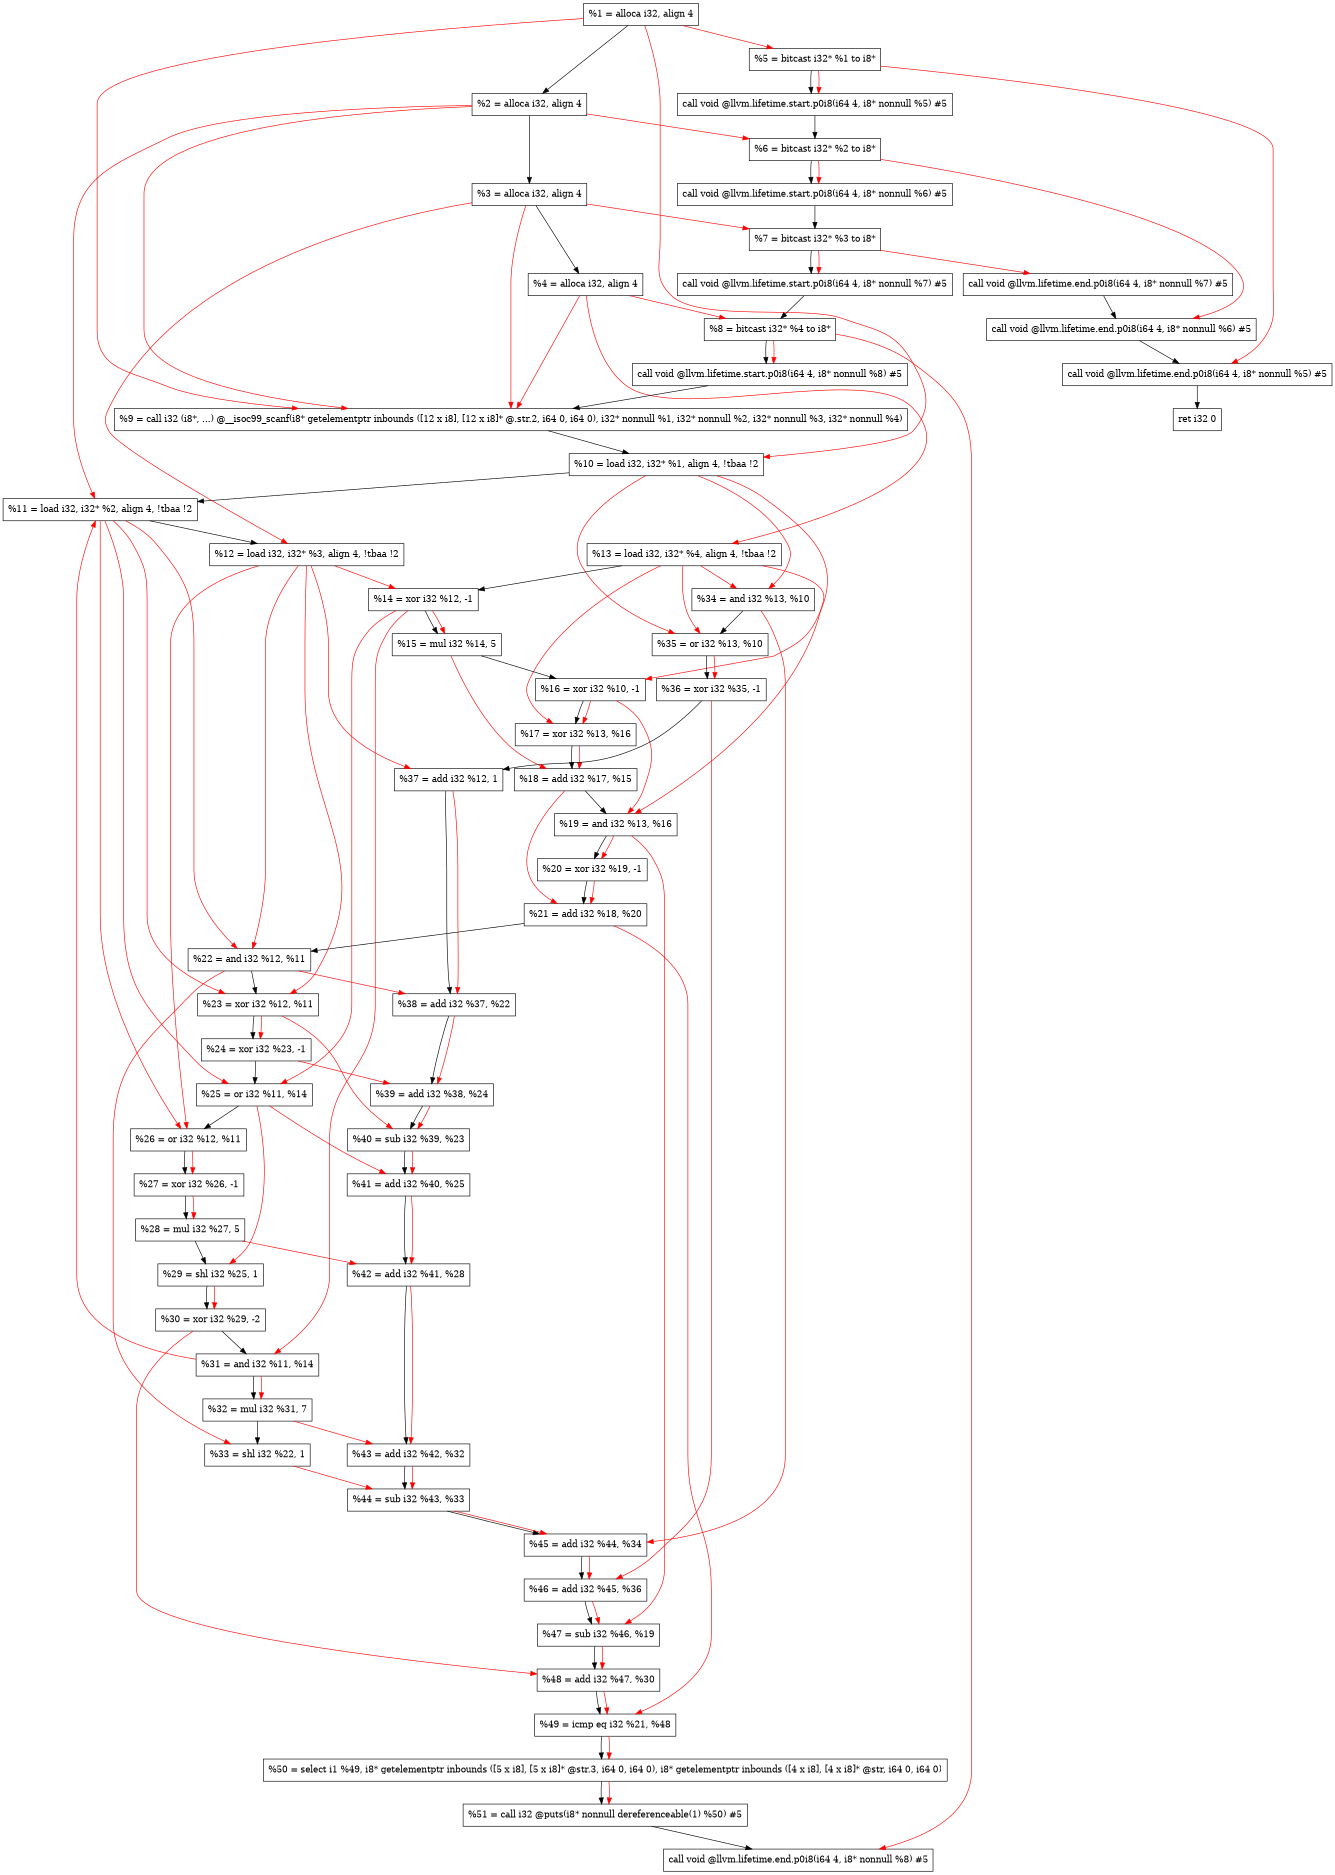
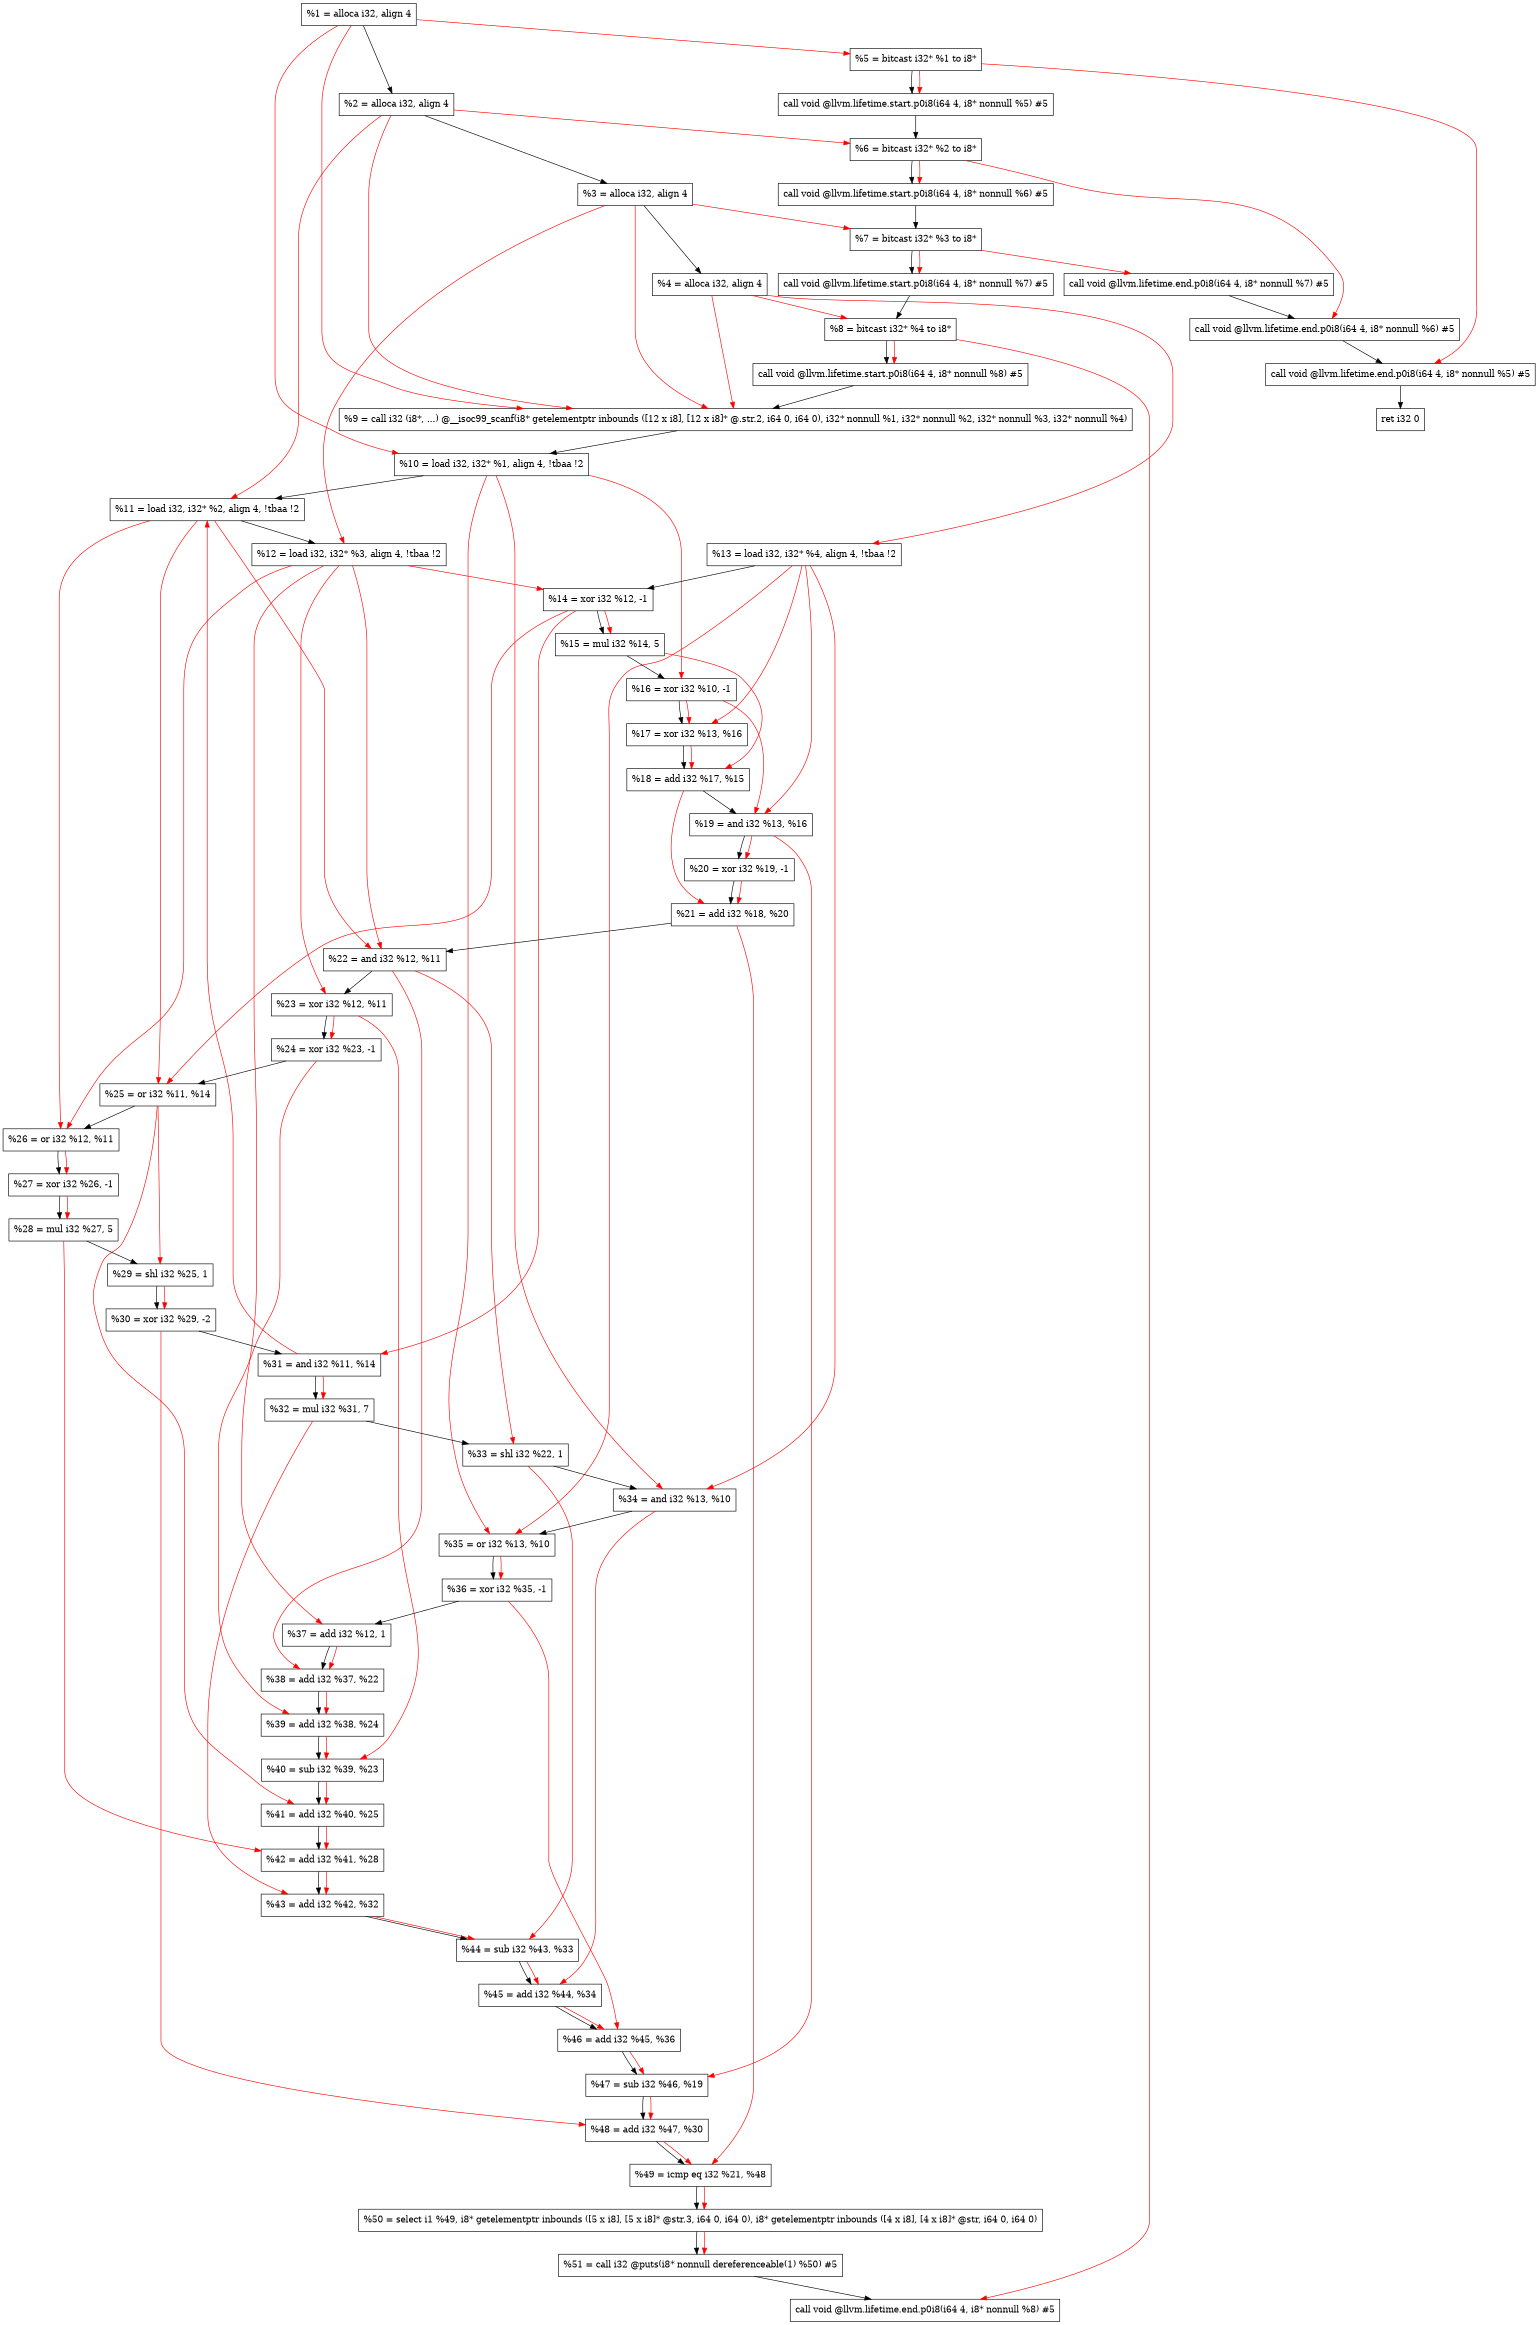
edge "%11 = load i32, i32* %2, align 4, !tbaa !2" -> "%23 = xor i32 %12, %11": removed
edge "%33 = shl i32 %22, 1" -> "%34 = and i32 %13, %10": added
